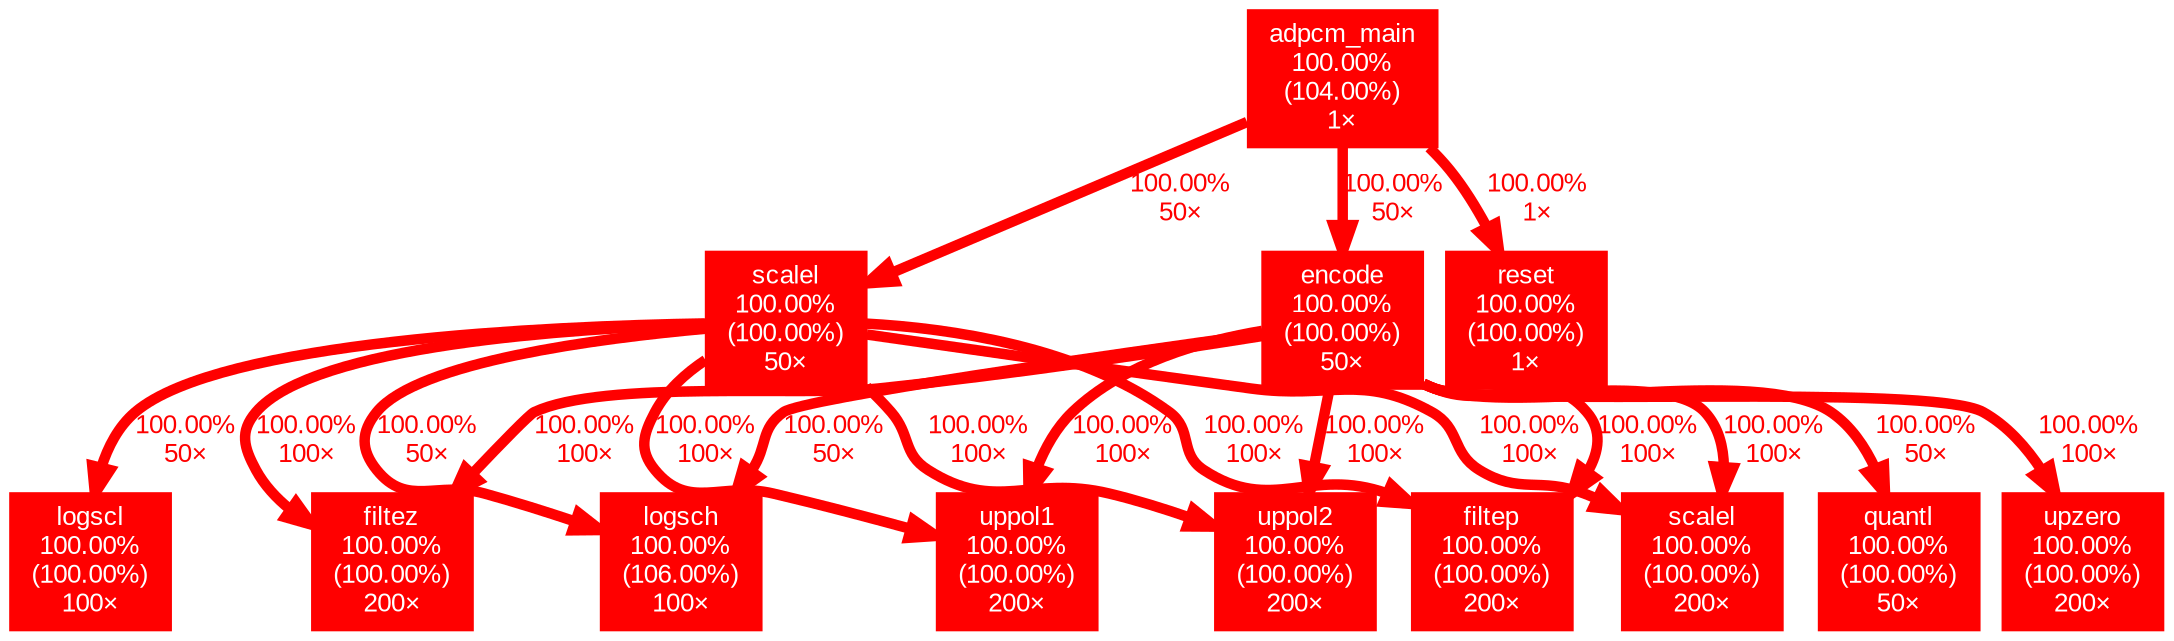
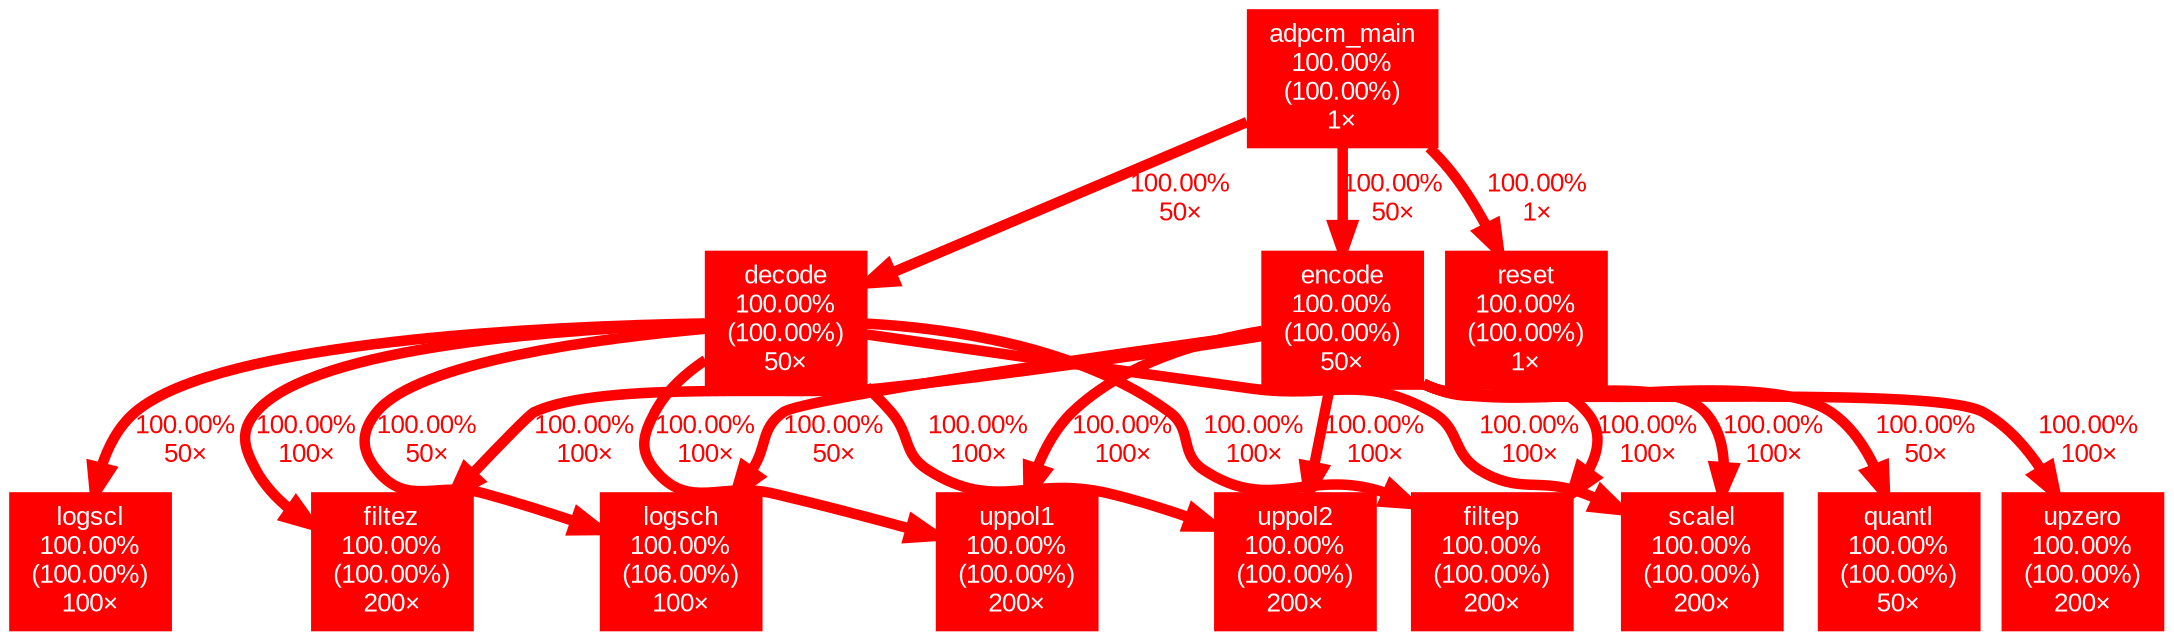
node "adpcm_main 100.00% (104.00%) 1×": label "adpcm_main 100.00% (104.00%) 1×" -> "adpcm_main 100.00% (100.00%) 1×"
node "scalel 100.00% (100.00%) 50×": label "scalel 100.00% (100.00%) 50×" -> "decode 100.00% (100.00%) 50×"
